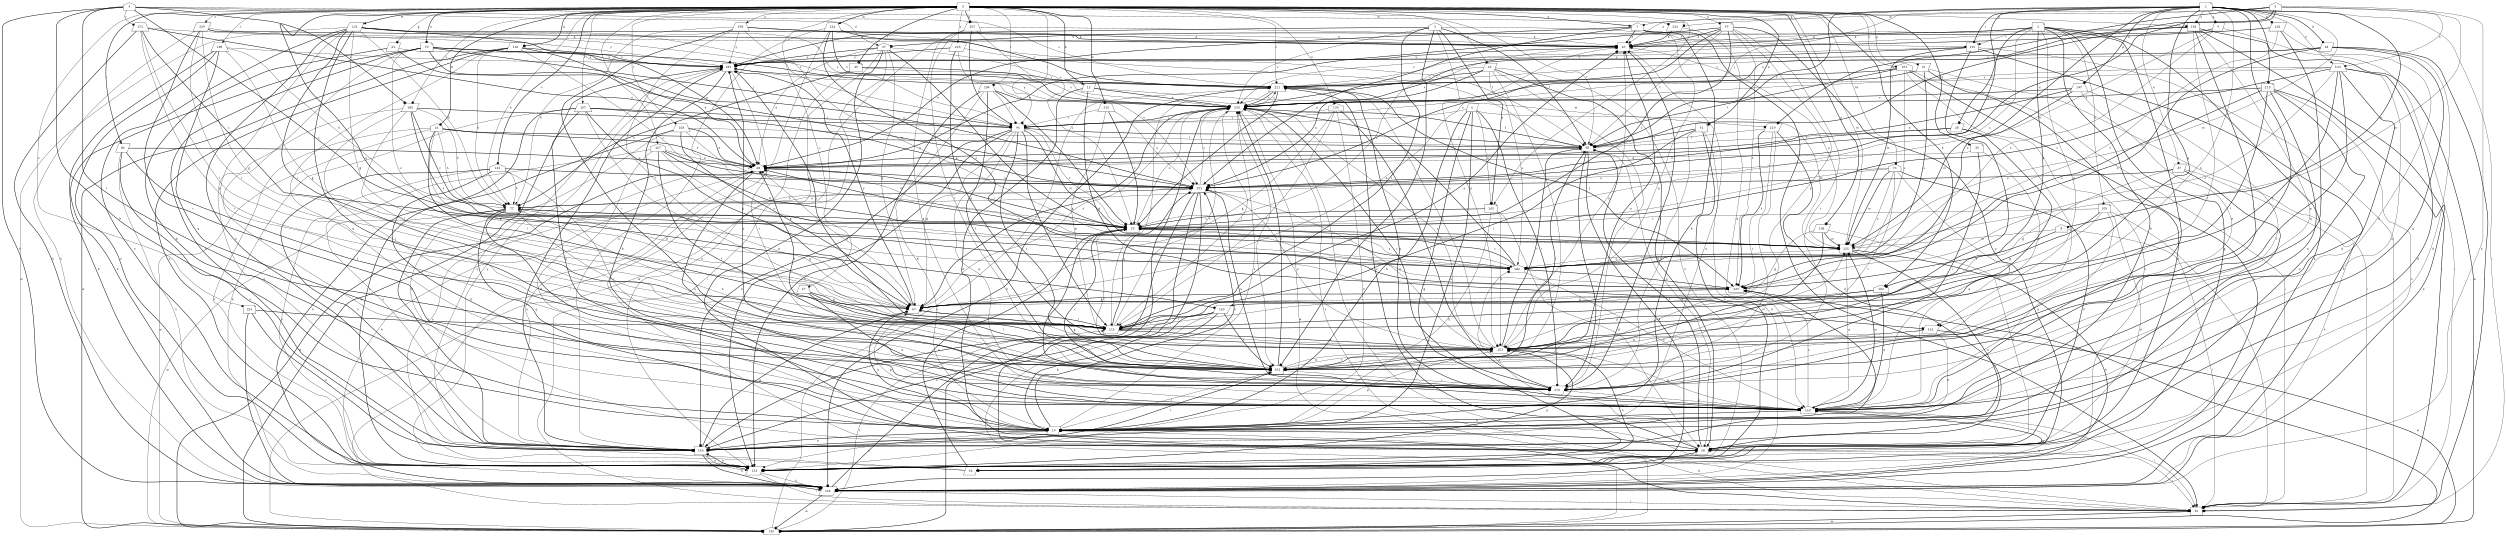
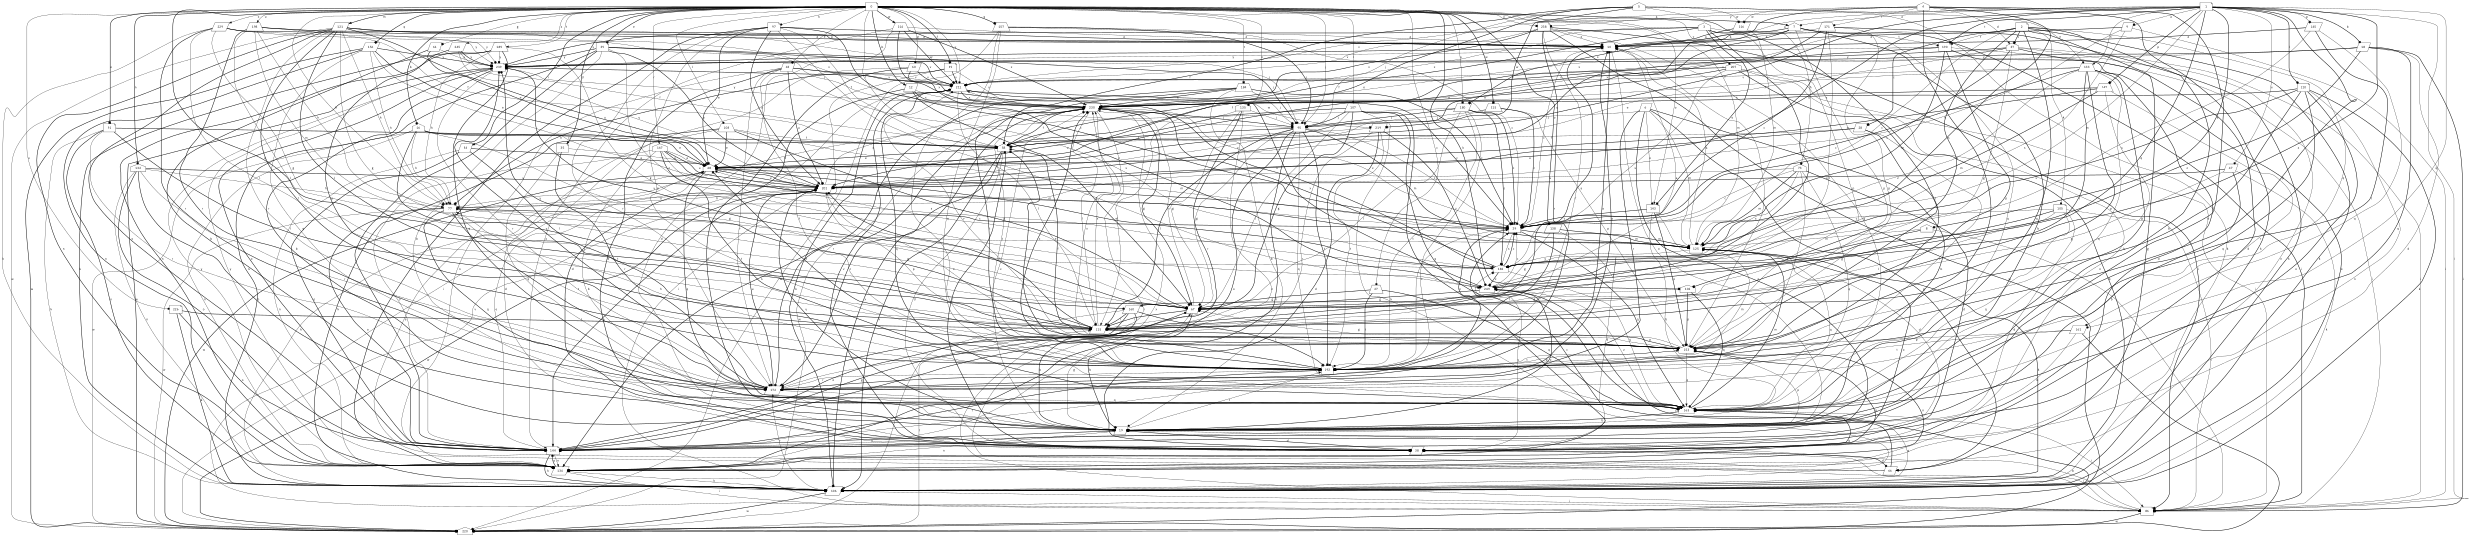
edge "143" -> "153": style solid -> bold
edge "12" -> "161": now "12" -> "67"
edge "201" -> "86": removed, label "i"
edge "106" -> "172": added, label "r"
